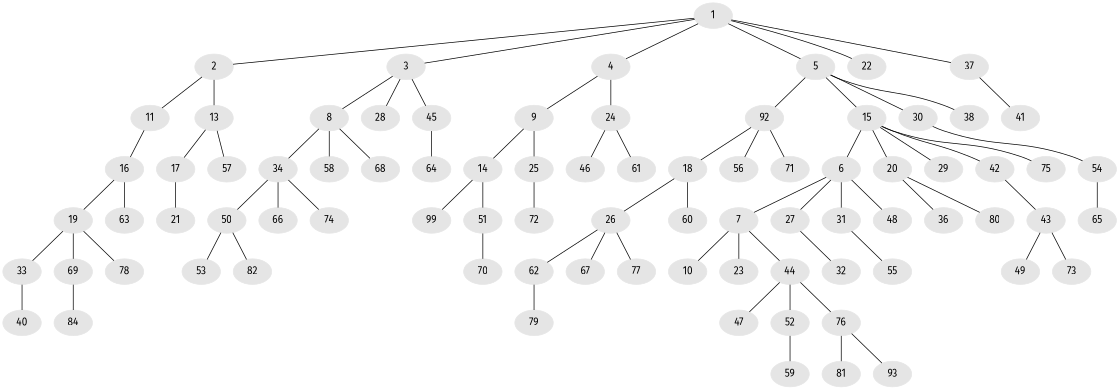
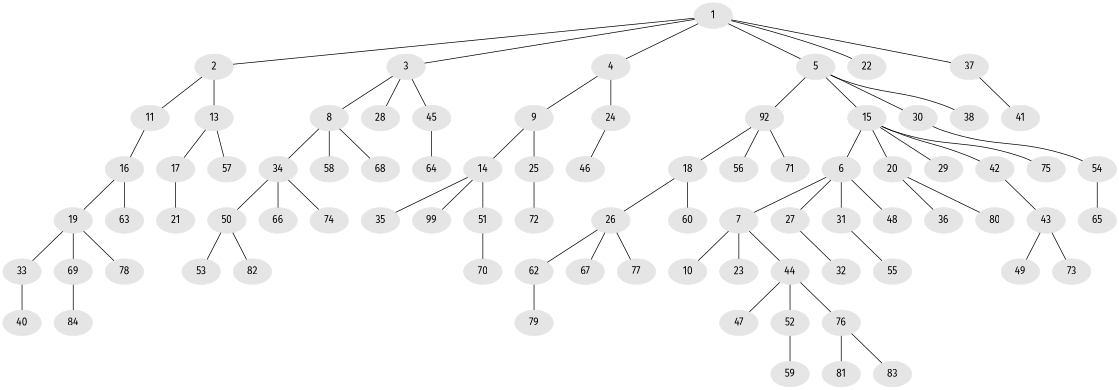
node "61": removed
node "35": added
node "93": label "93" -> "83"
